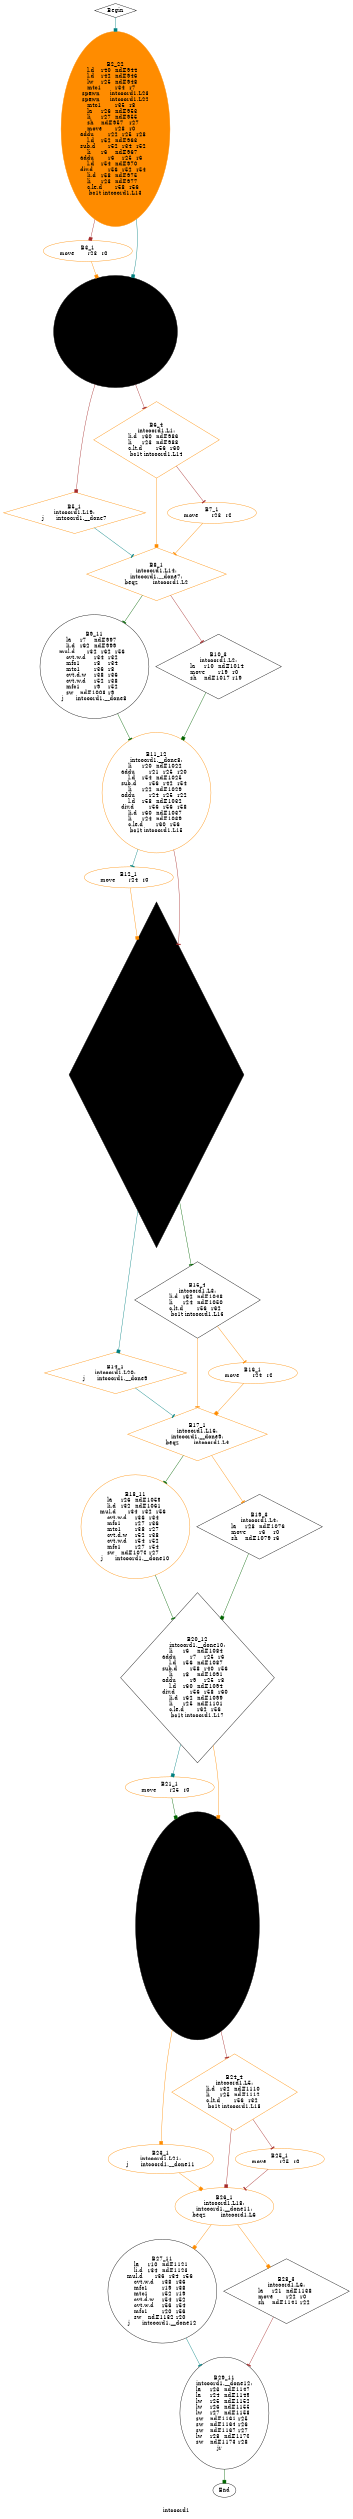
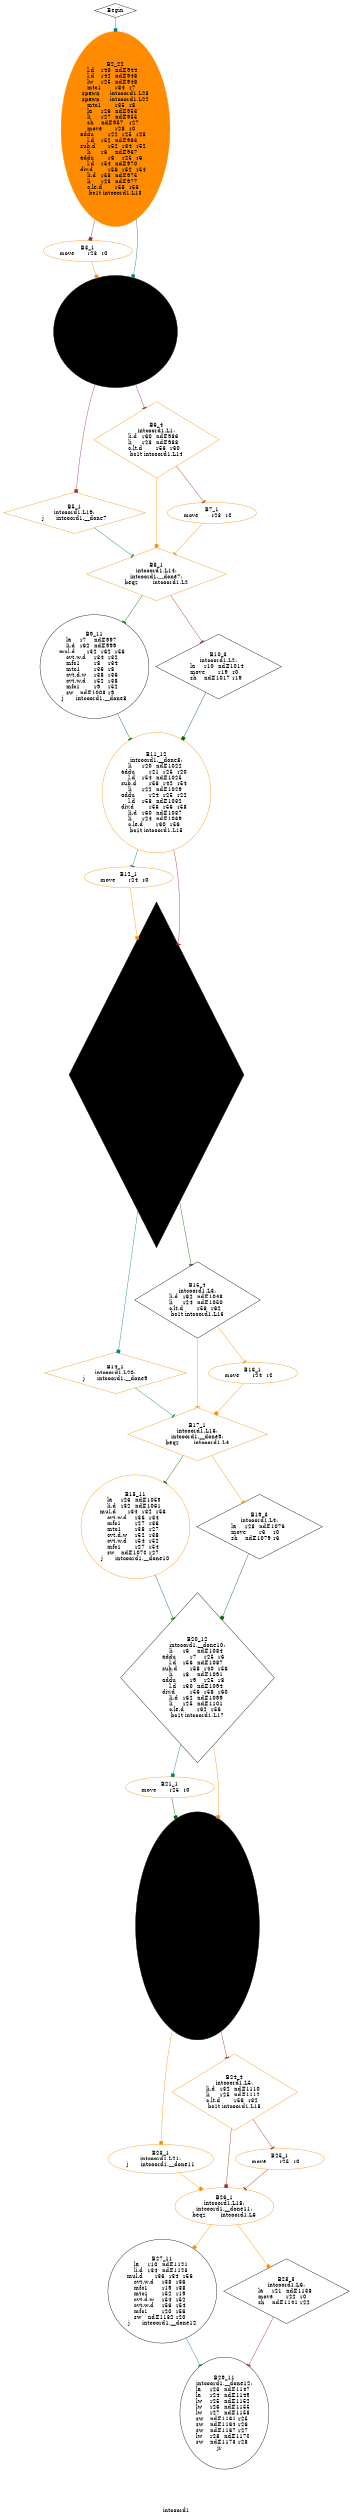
node "End": removed
